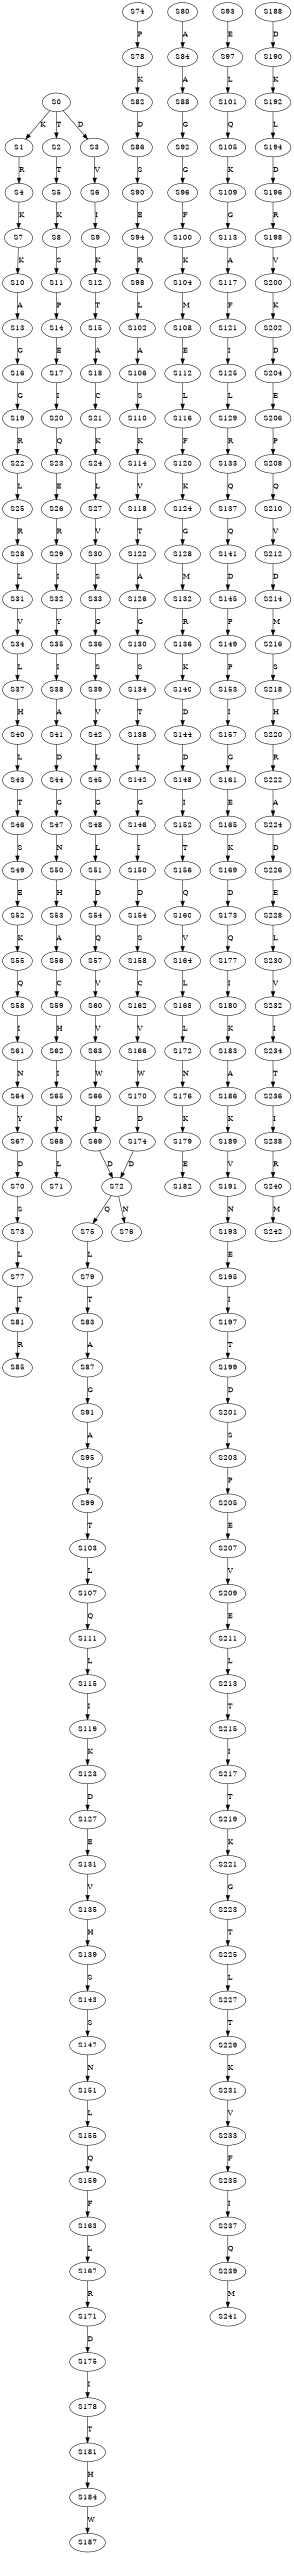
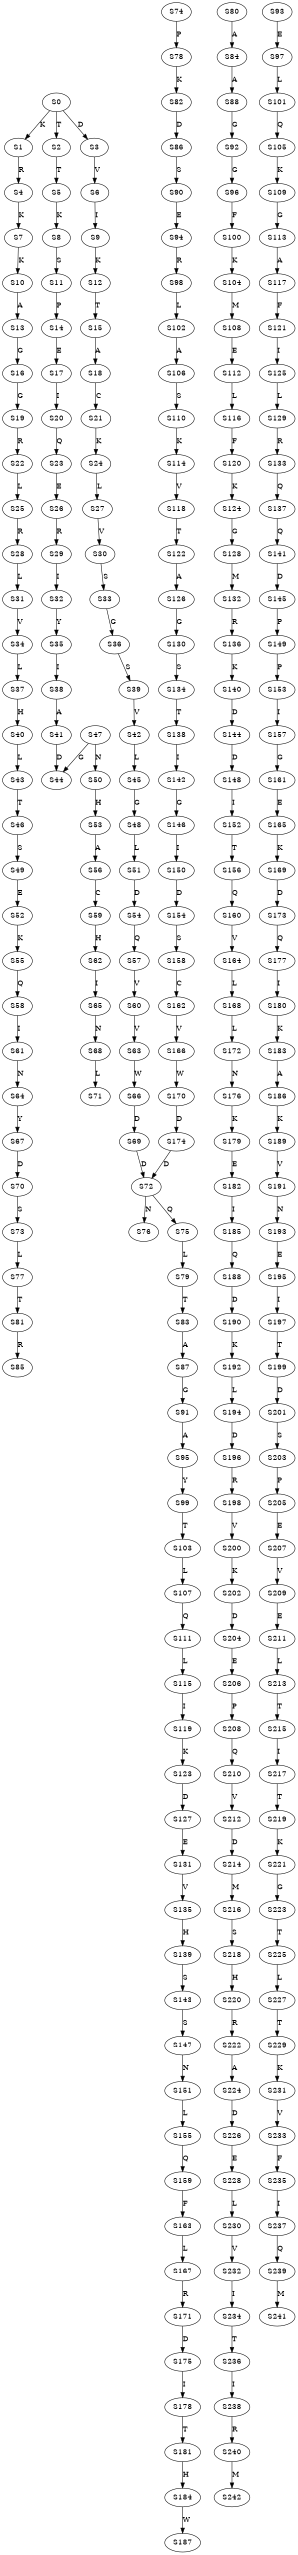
edge "S44" -> "S47": reversed
node "S185": added
